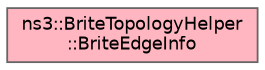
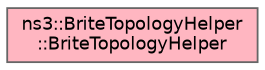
node "ns3::BriteTopologyHelper ::BriteEdgeInfo": label "ns3::BriteTopologyHelper ::BriteEdgeInfo" -> "ns3::BriteTopologyHelper ::BriteTopologyHelper"
